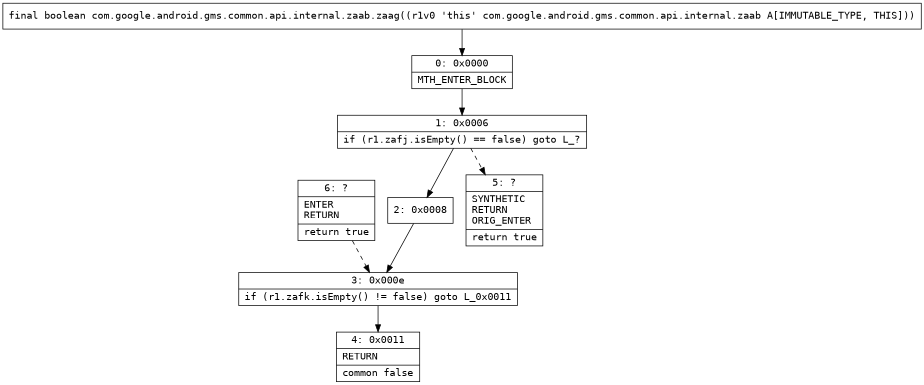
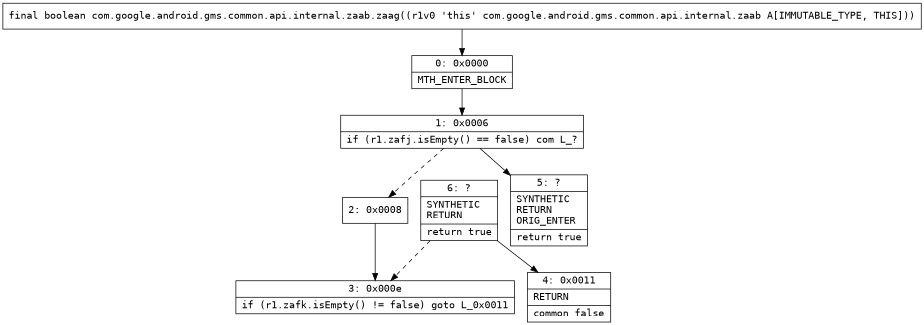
node "1: 0x0006": text "if (r1.zafj.isEmpty() == false) goto L_?" -> "if (r1.zafj.isEmpty() == false) com L_?"
edge "1: 0x0006" -> "5: ?": style dashed -> solid
edge "1: 0x0006" -> "2: 0x0008": style solid -> dashed
node "6: ?": text "ENTER" -> "SYNTHETIC"
edge "3: 0x000e" -> "4: 0x0011": now "6: ?" -> "4: 0x0011"
